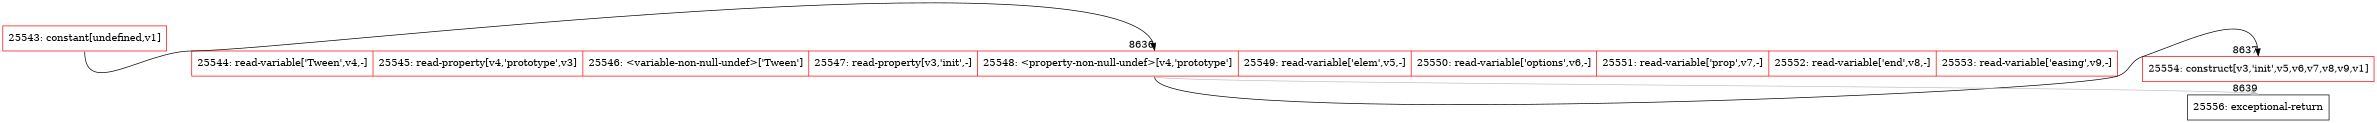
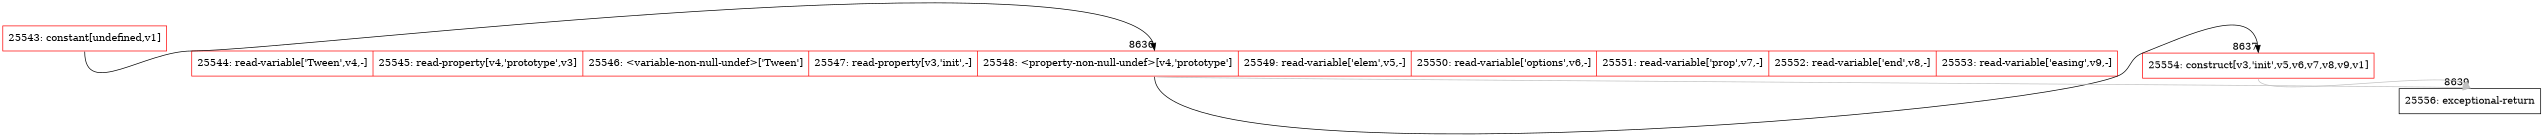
edge "25554: construct[v3,'init',v5,v6,v7,v8,v9,v1]" -> "25556: exceptional-return": added
